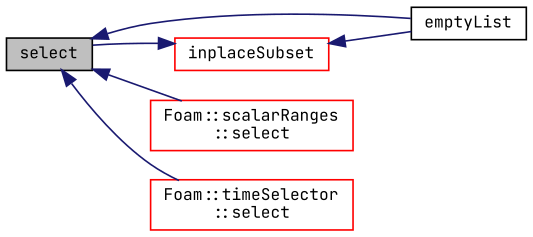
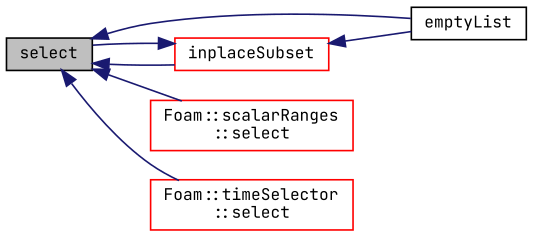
edge "inplaceSubset" -> "select": added
